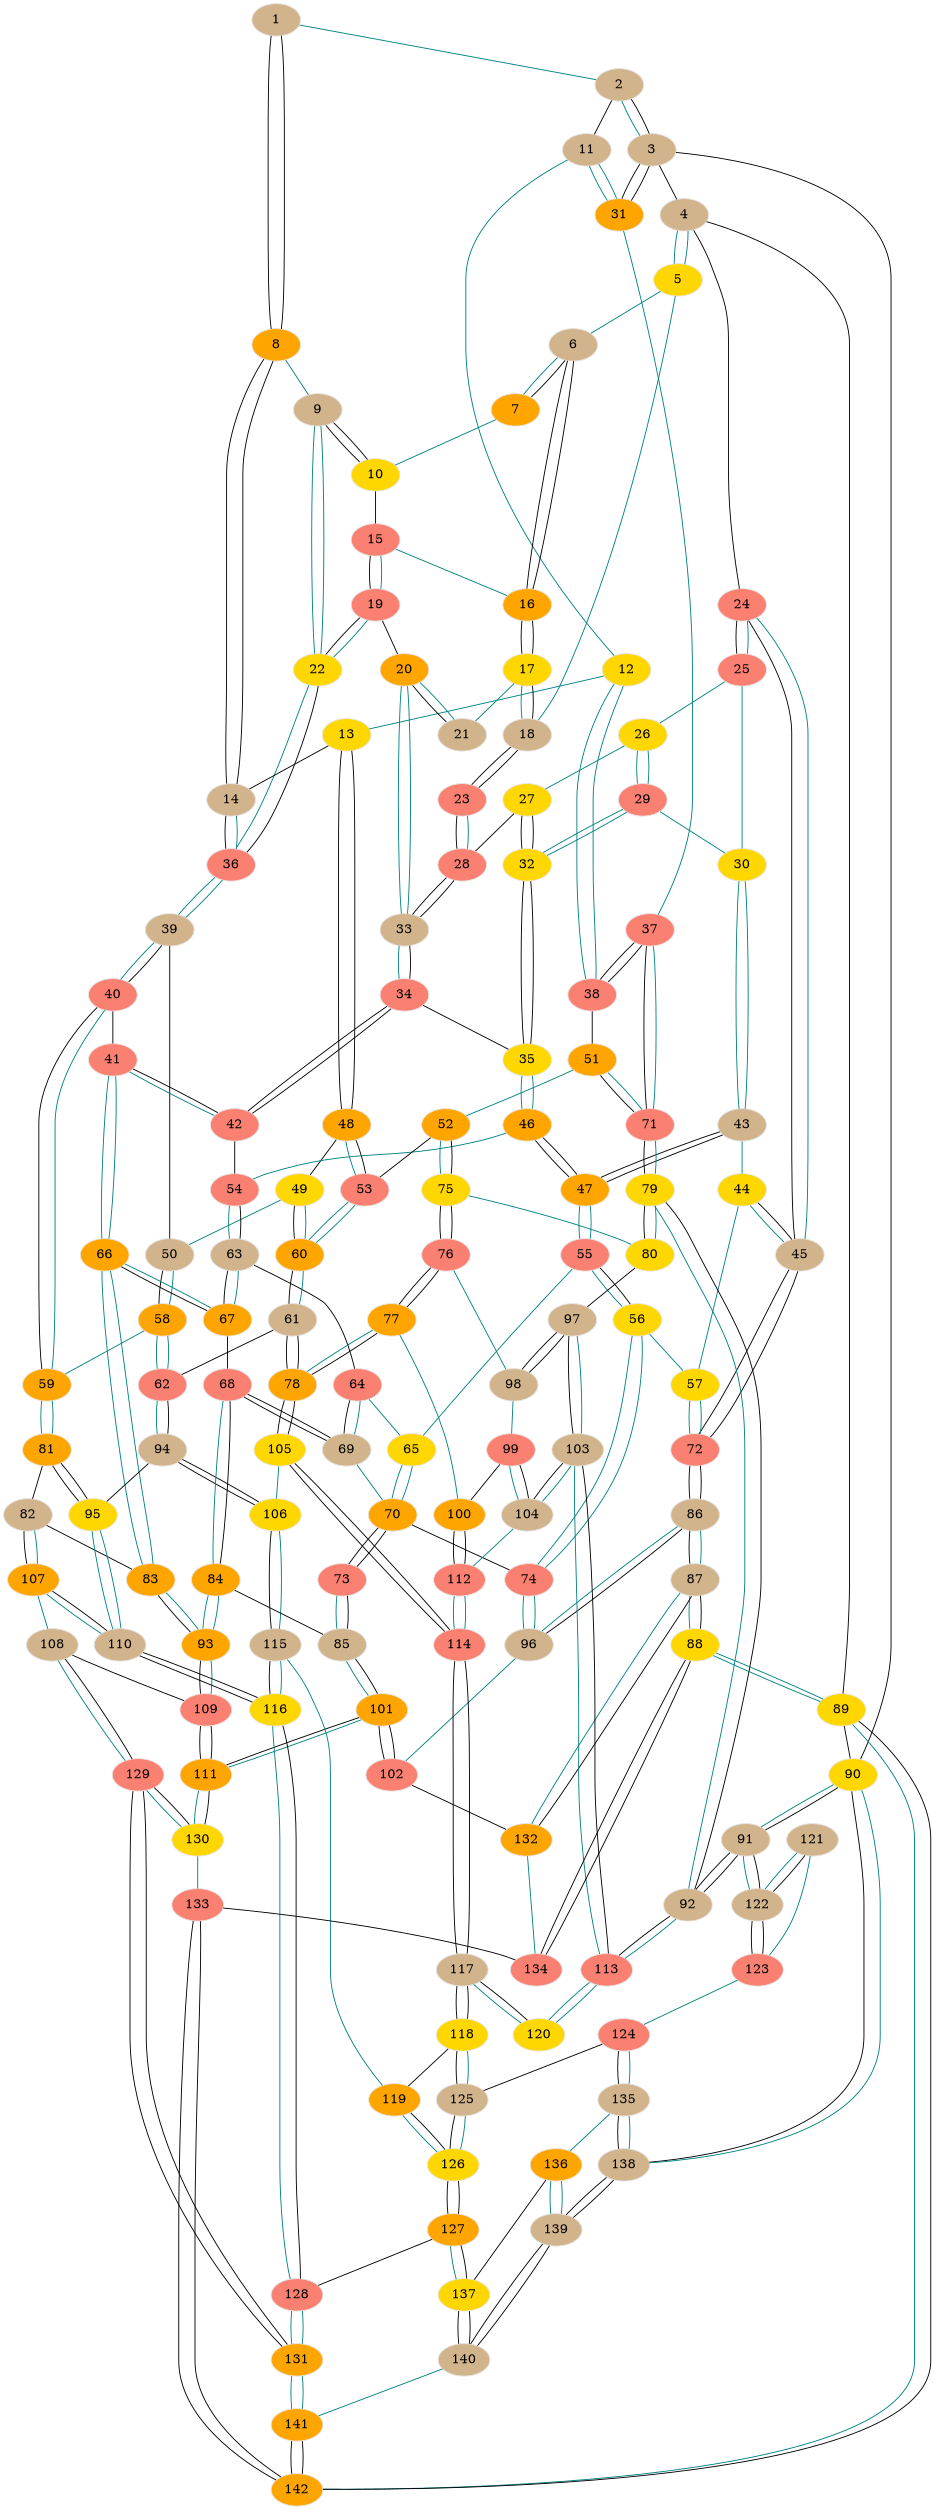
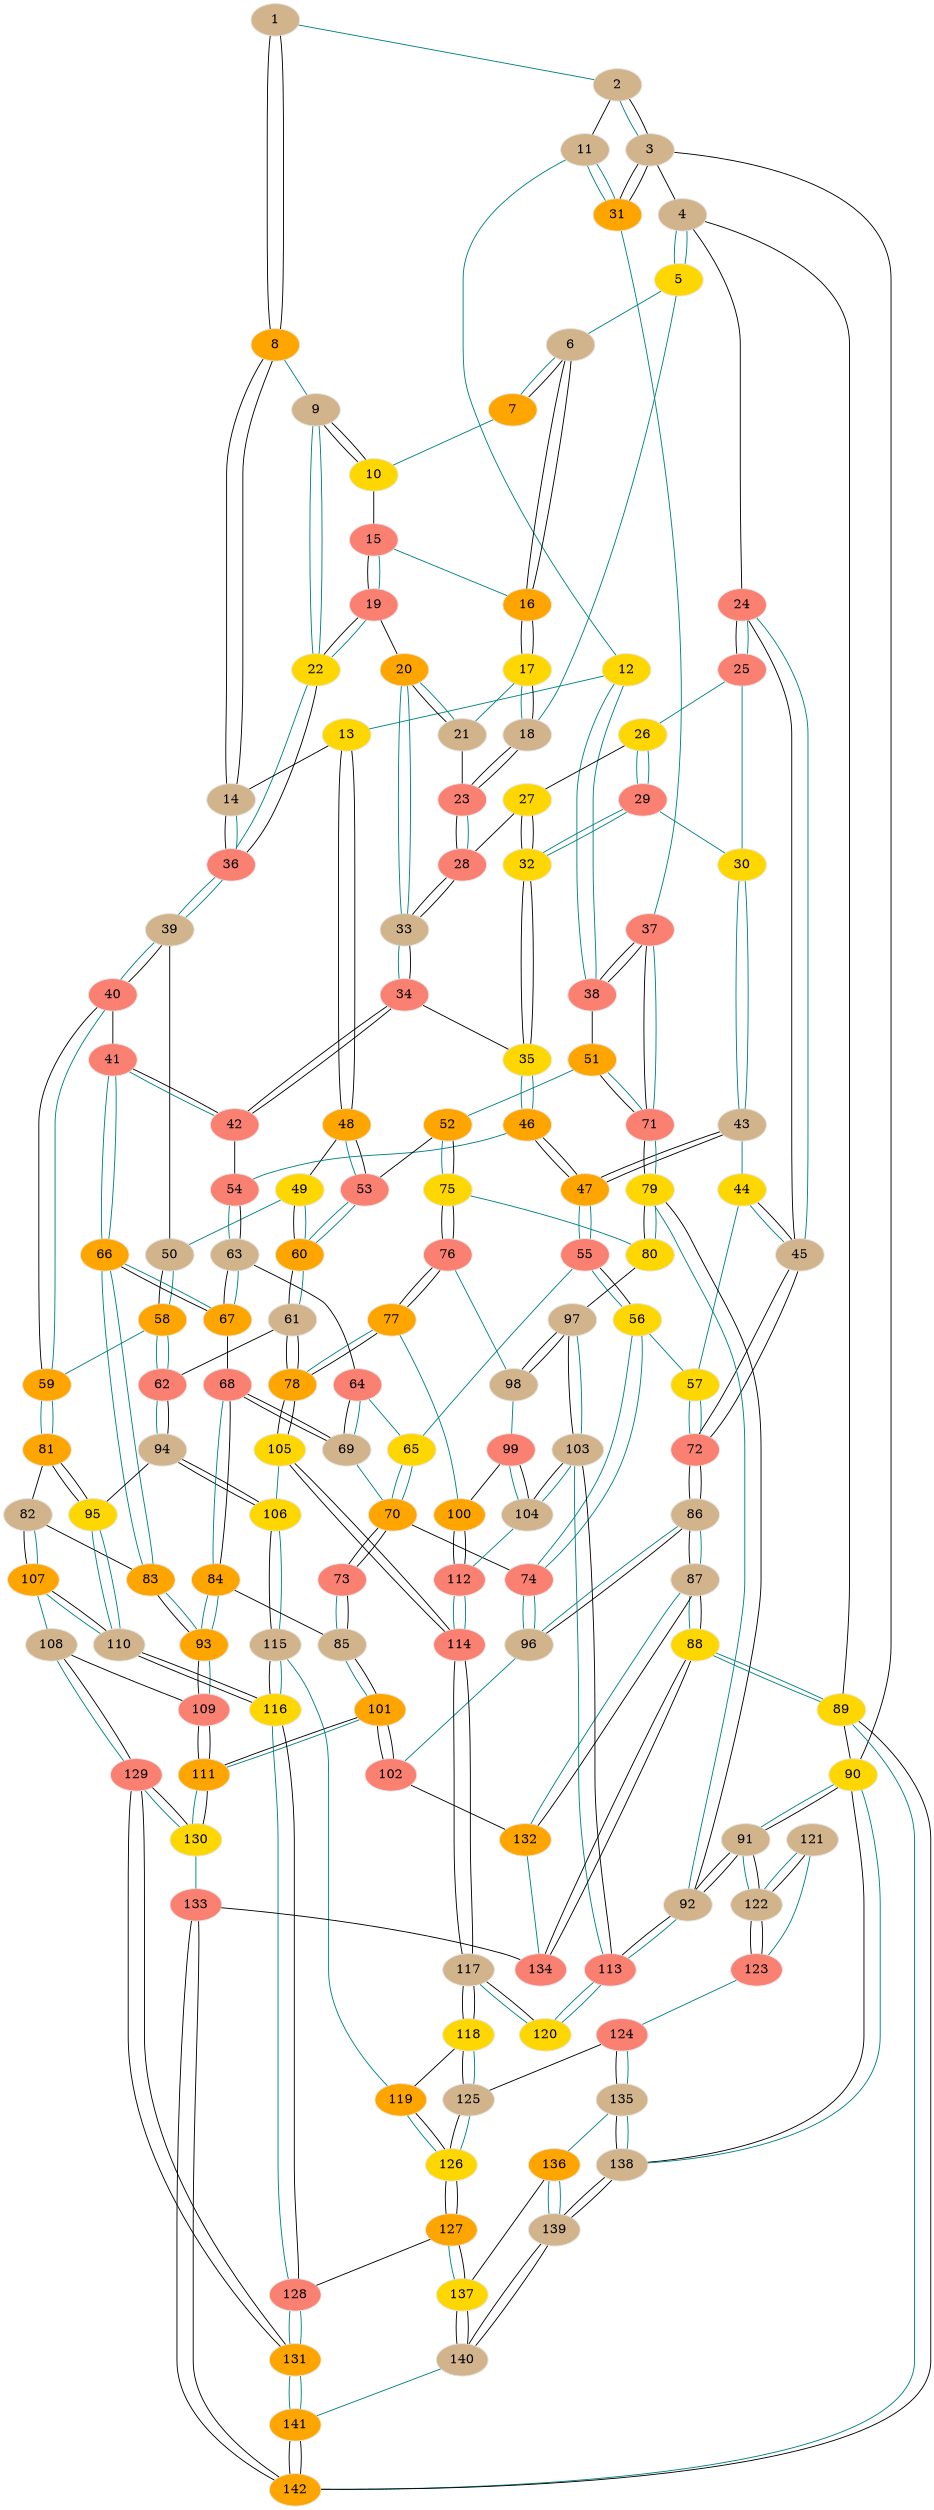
edge "26" -- "27": color teal -> black
edge "21" -- "23": added
